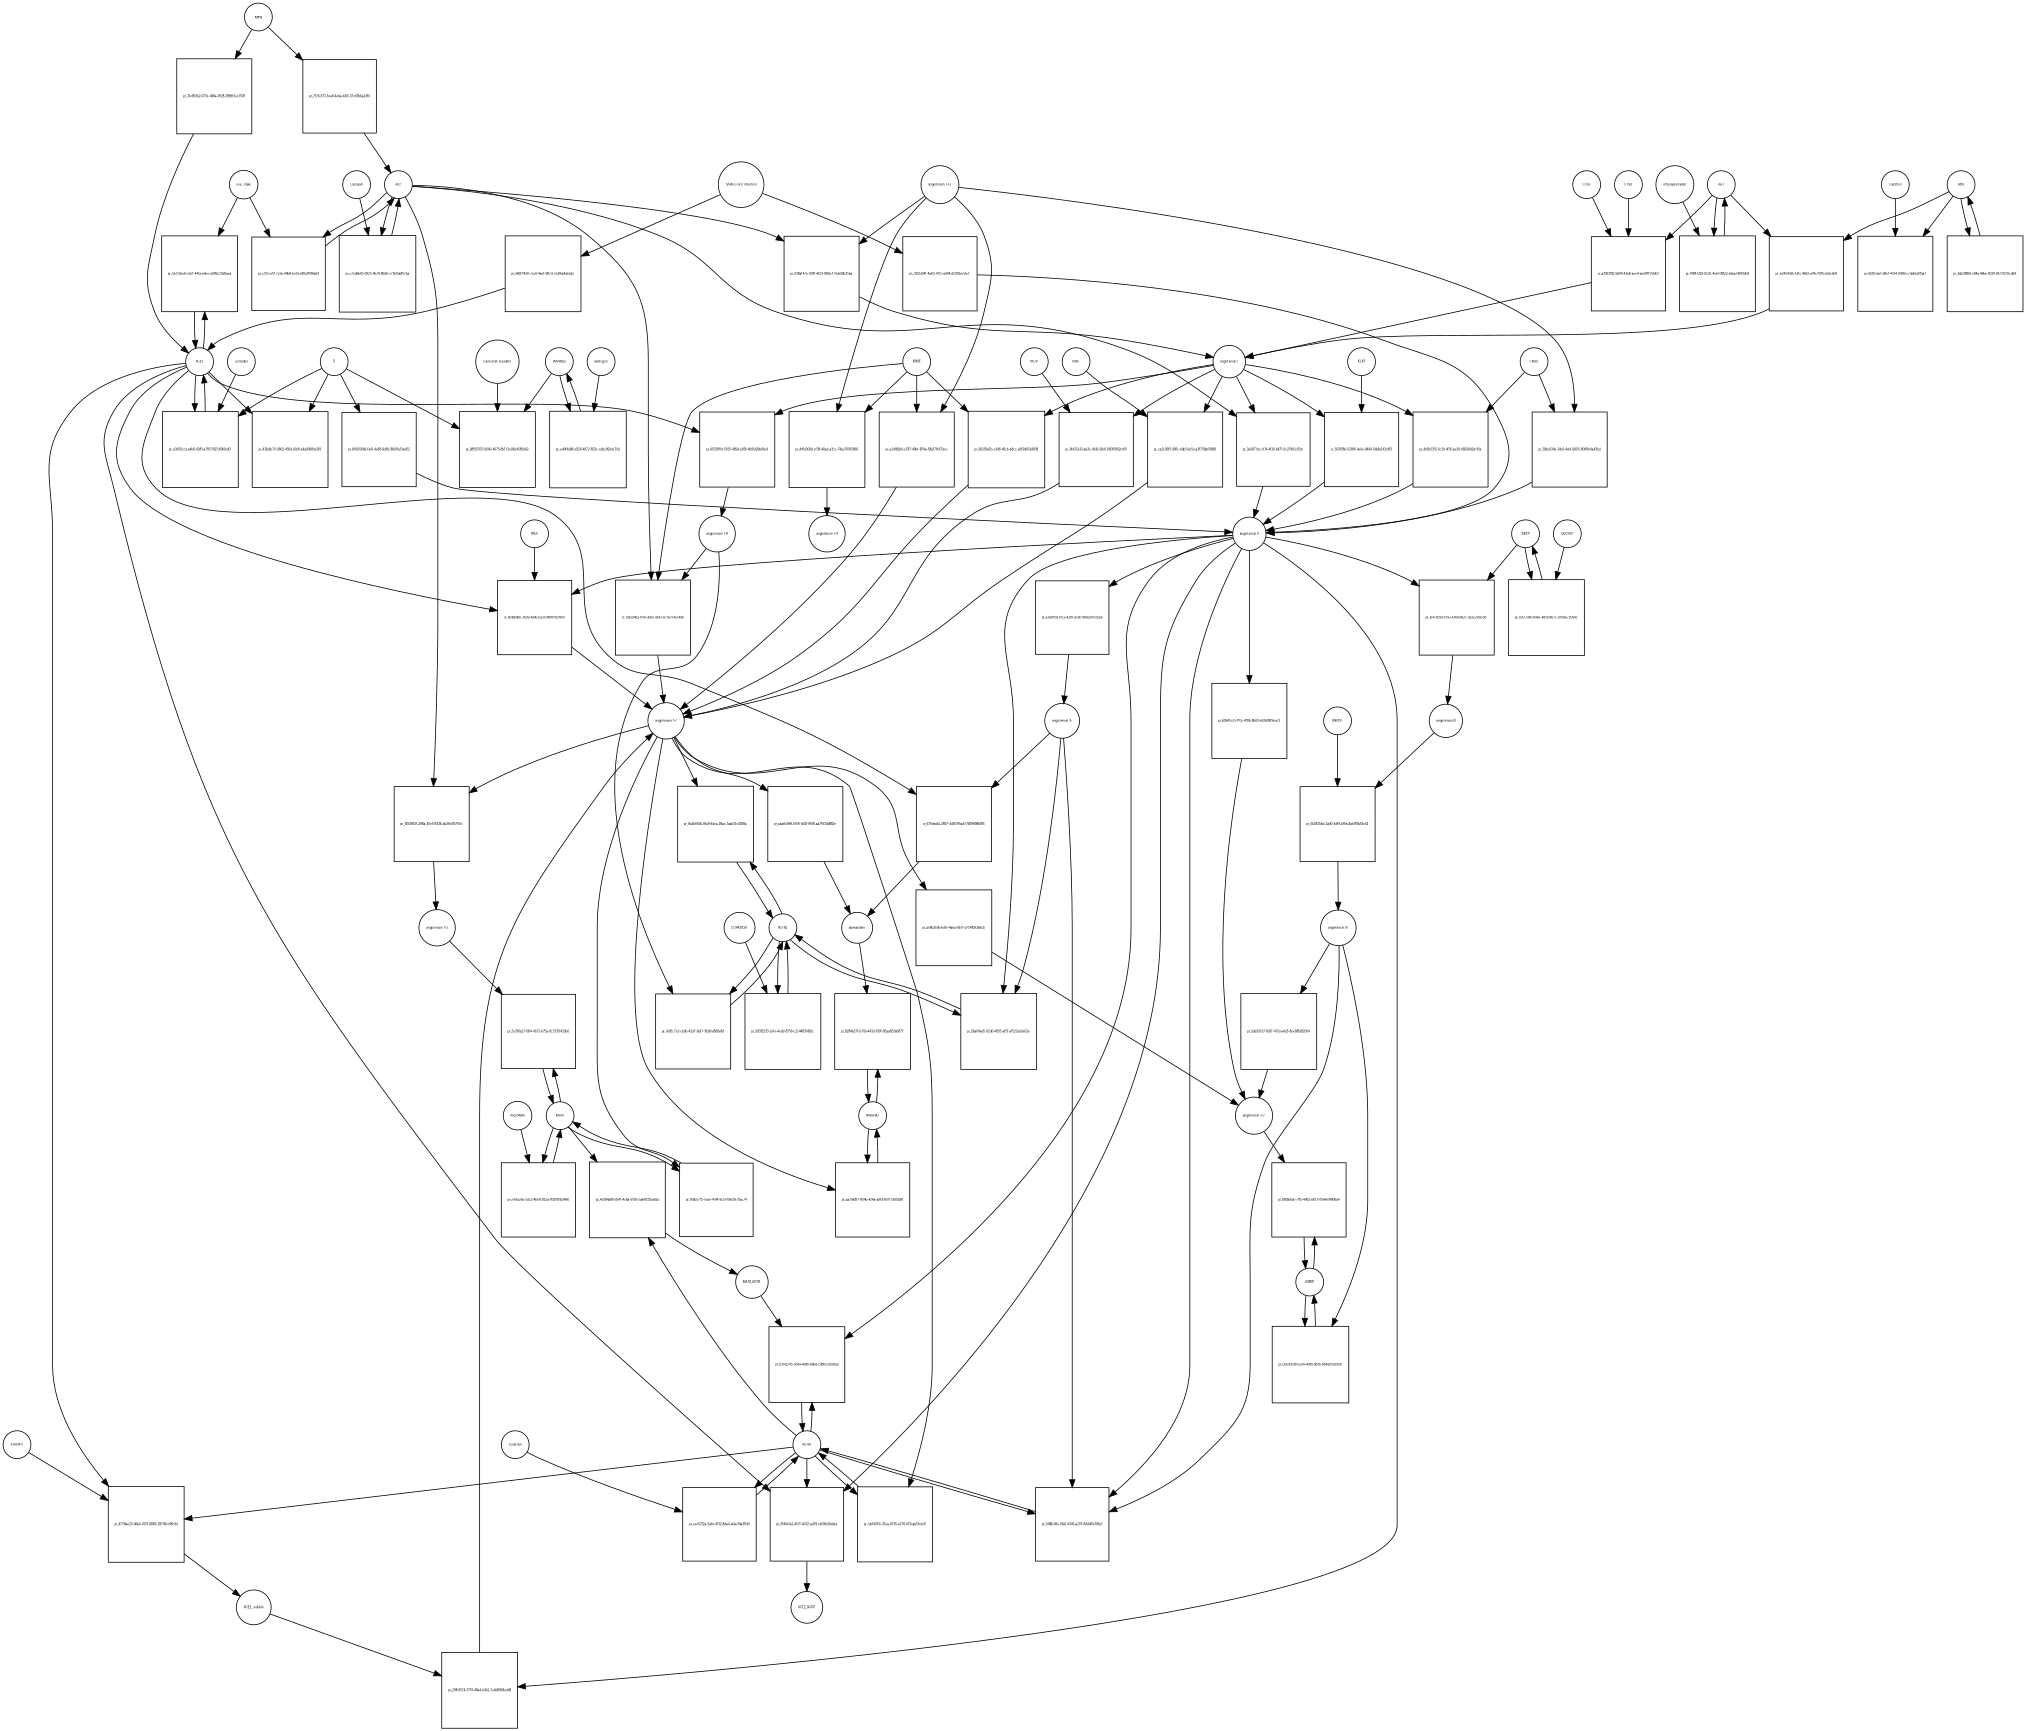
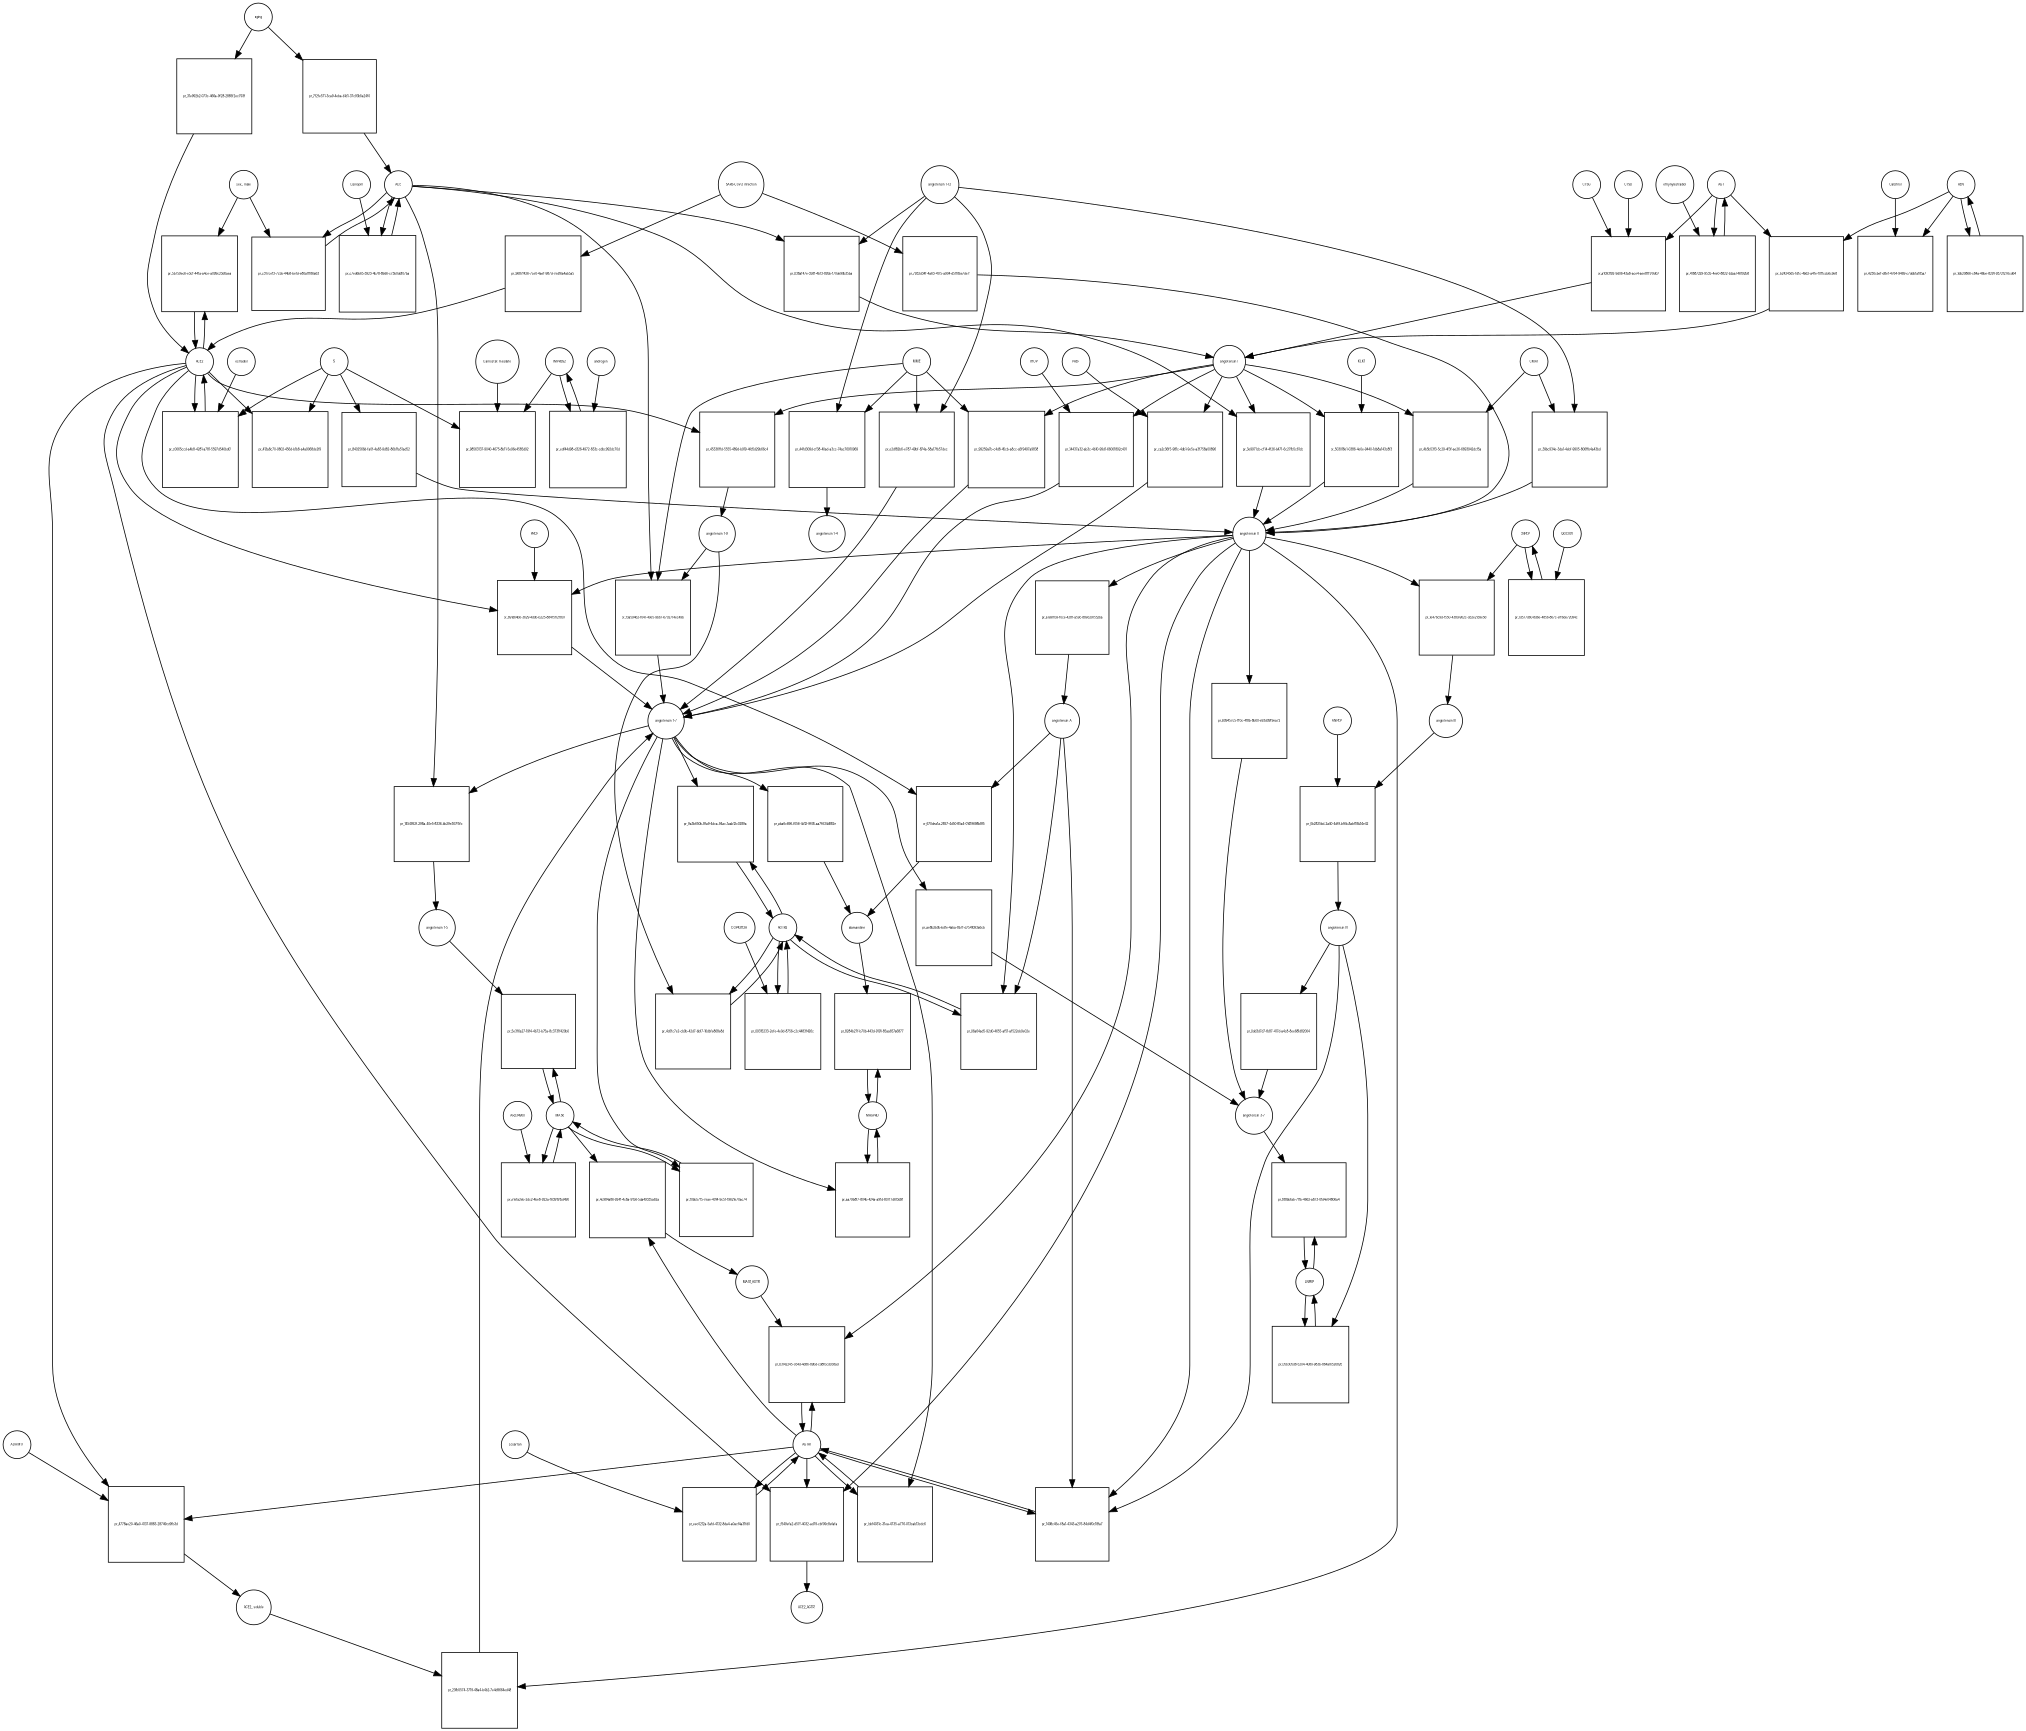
node "MAS1": label "MAS1" -> "MAS6"
